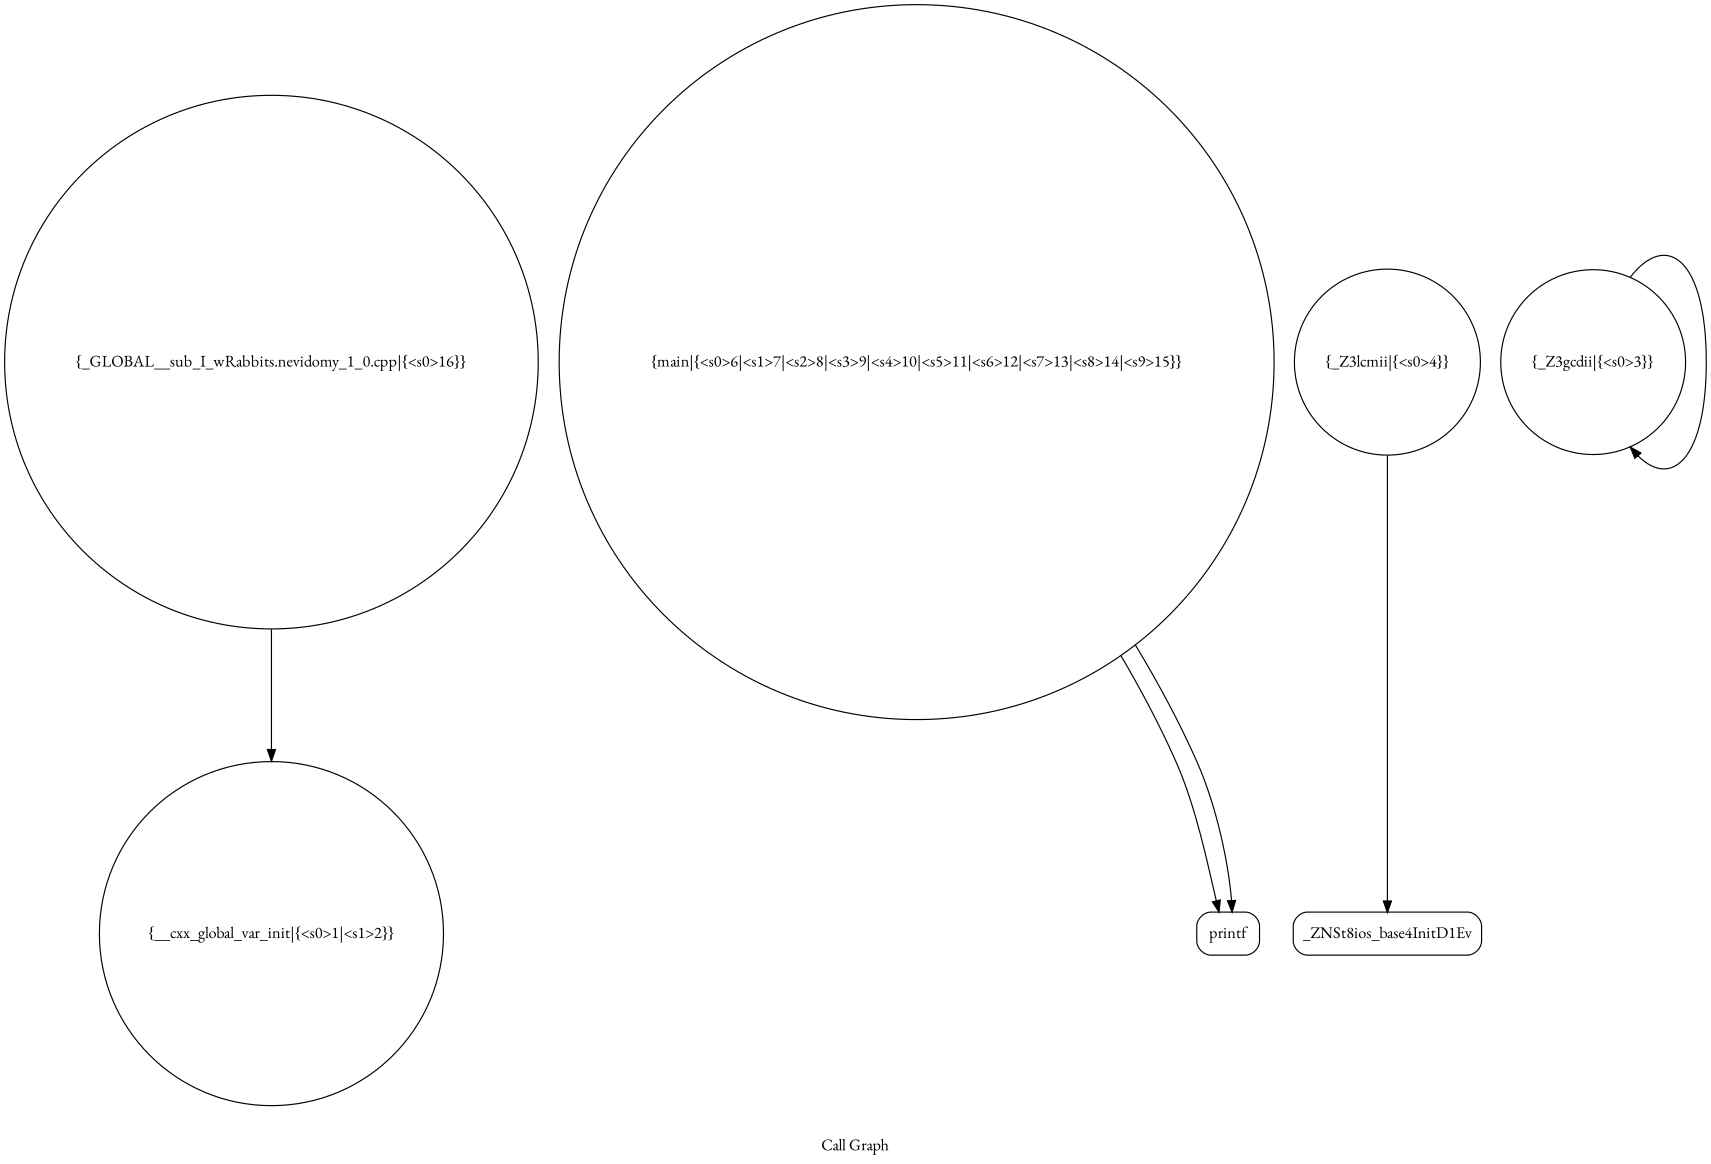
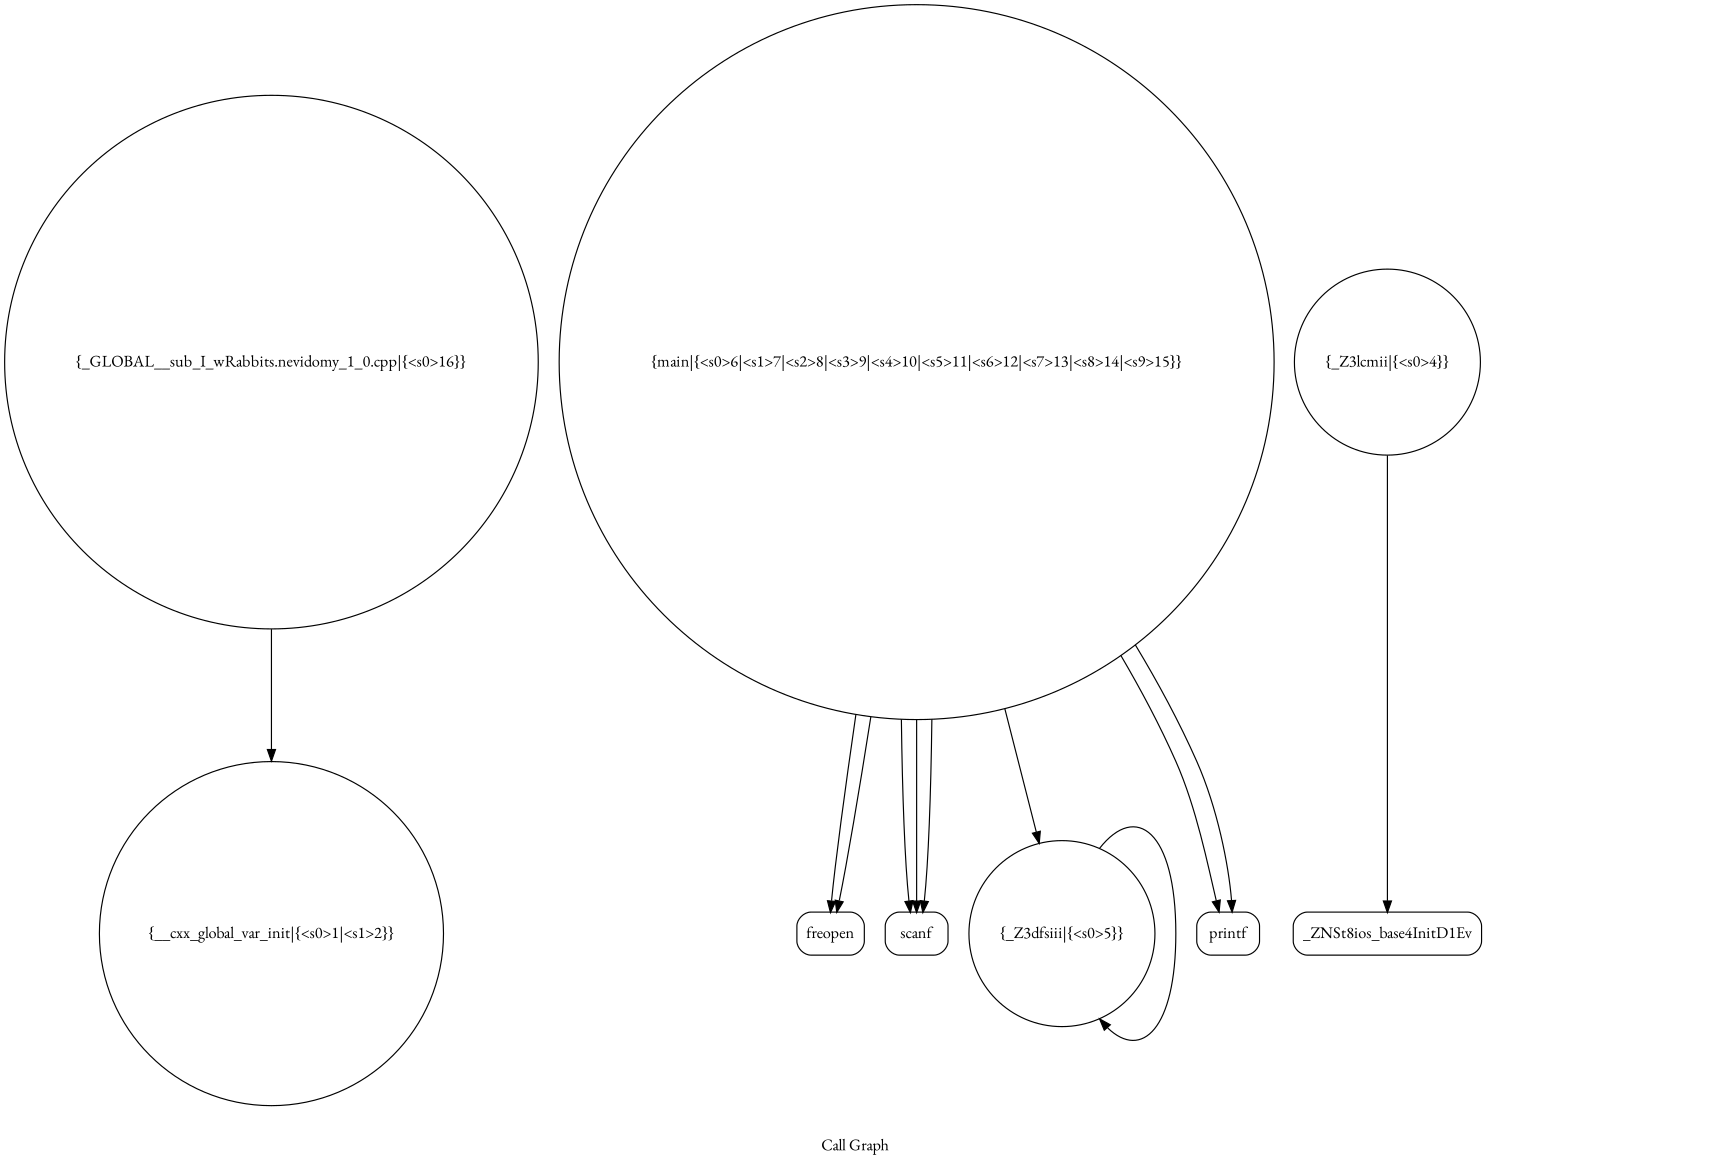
node "{_Z3gcdii|{<s0>3}}": removed
node "freopen": added
node "scanf": added
node "{_Z3dfsiii|{<s0>5}}": added
